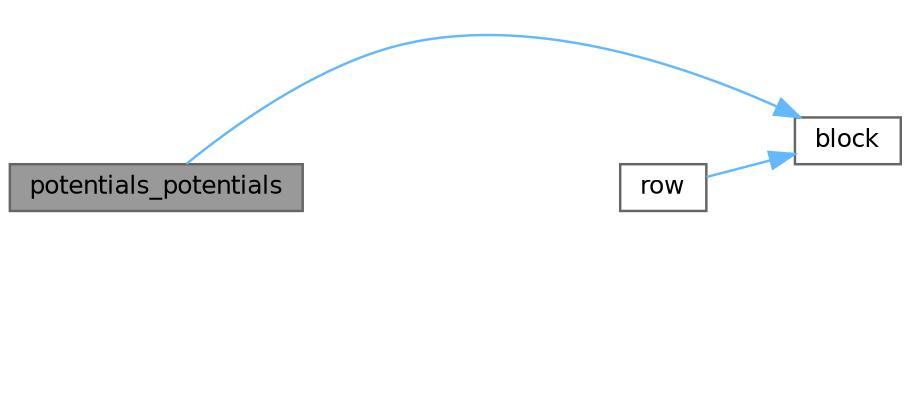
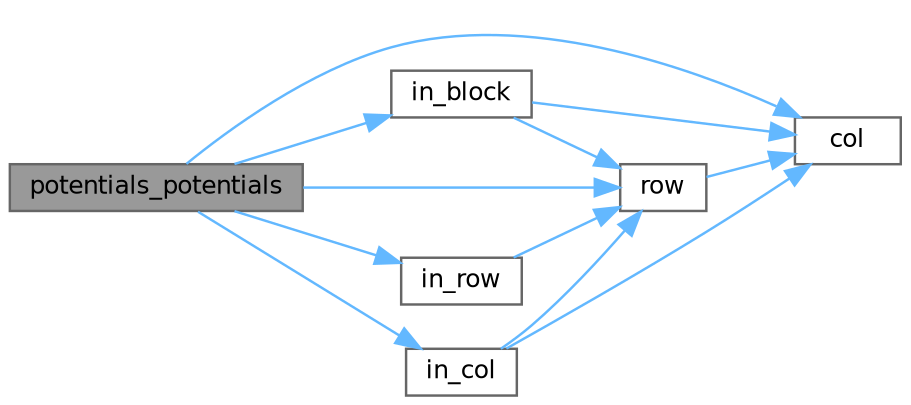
node "in_block": added
node "block": label "block" -> "col"
edge "potentials_potentials" -> "row": added
node "in_row": added
node "in_col": added
